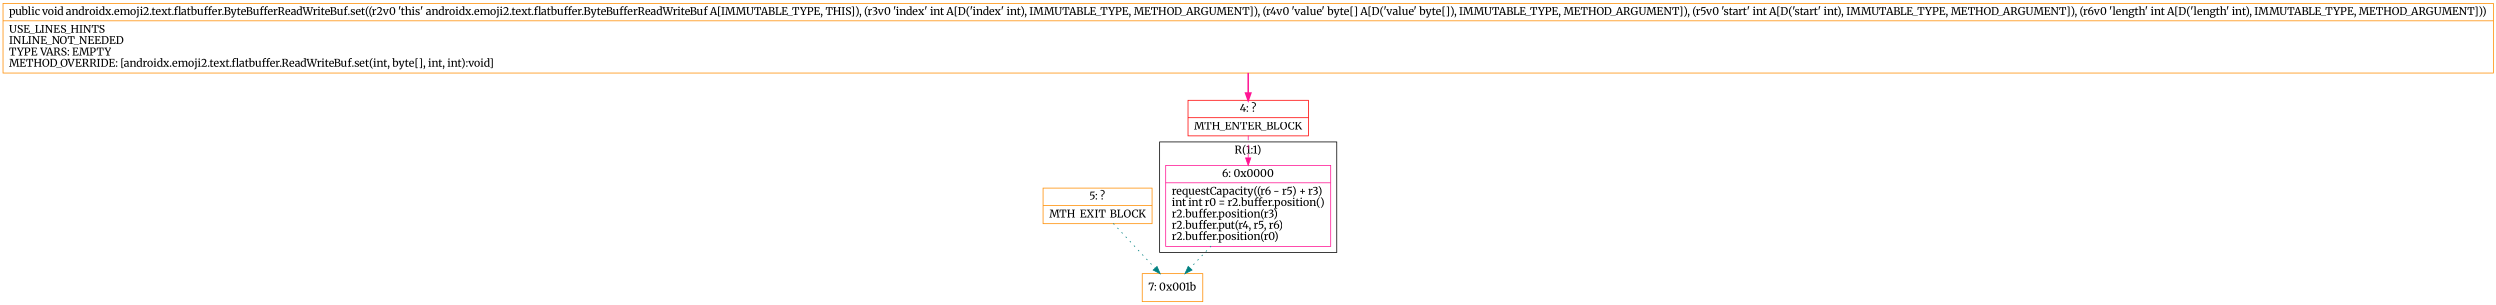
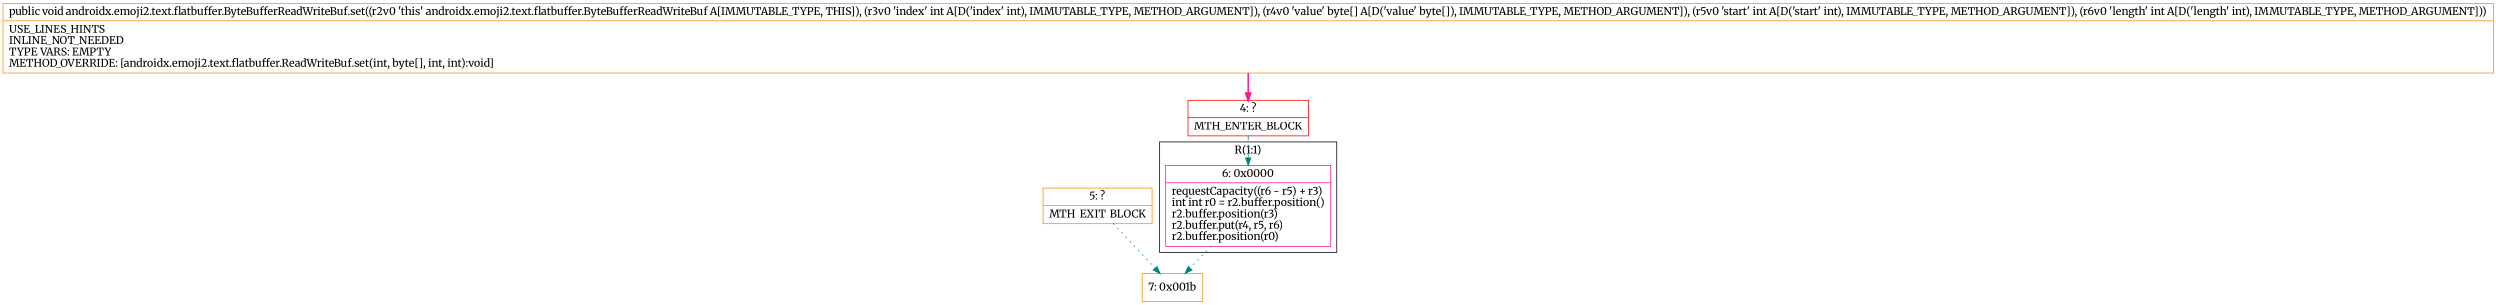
edge "4: ?" -> "6: 0x0000": color deeppink -> teal
